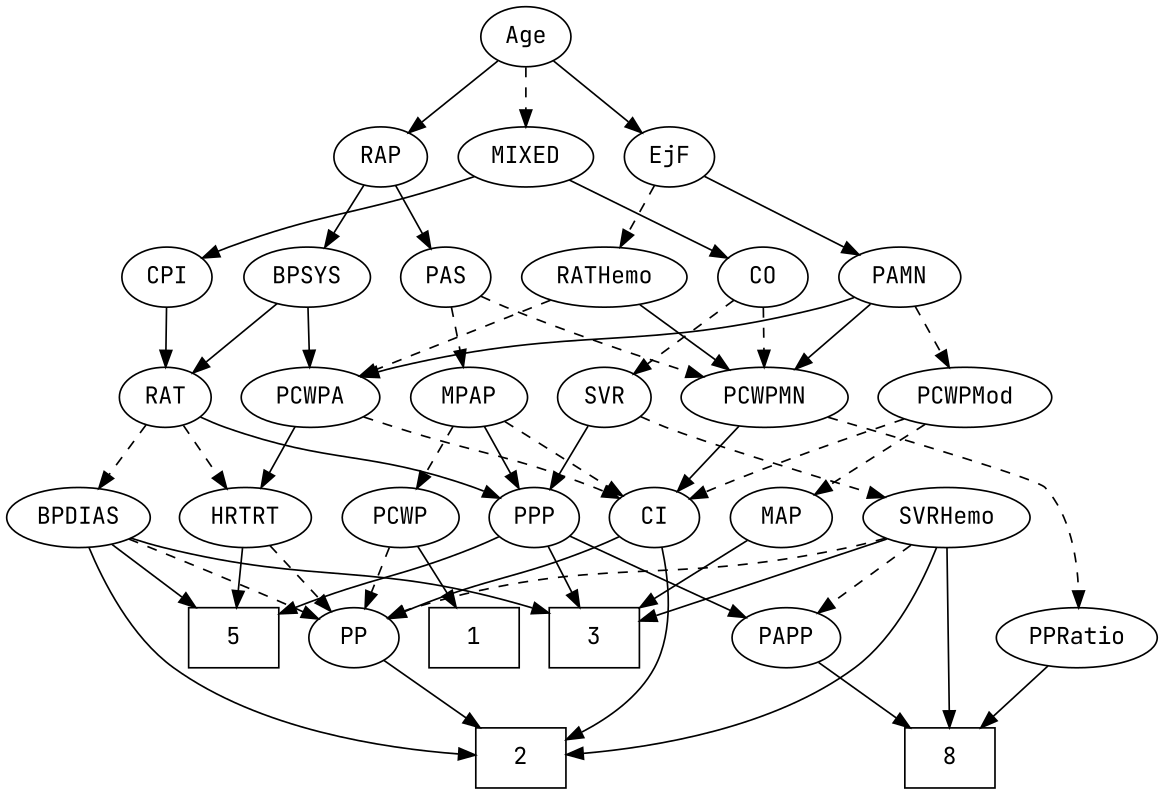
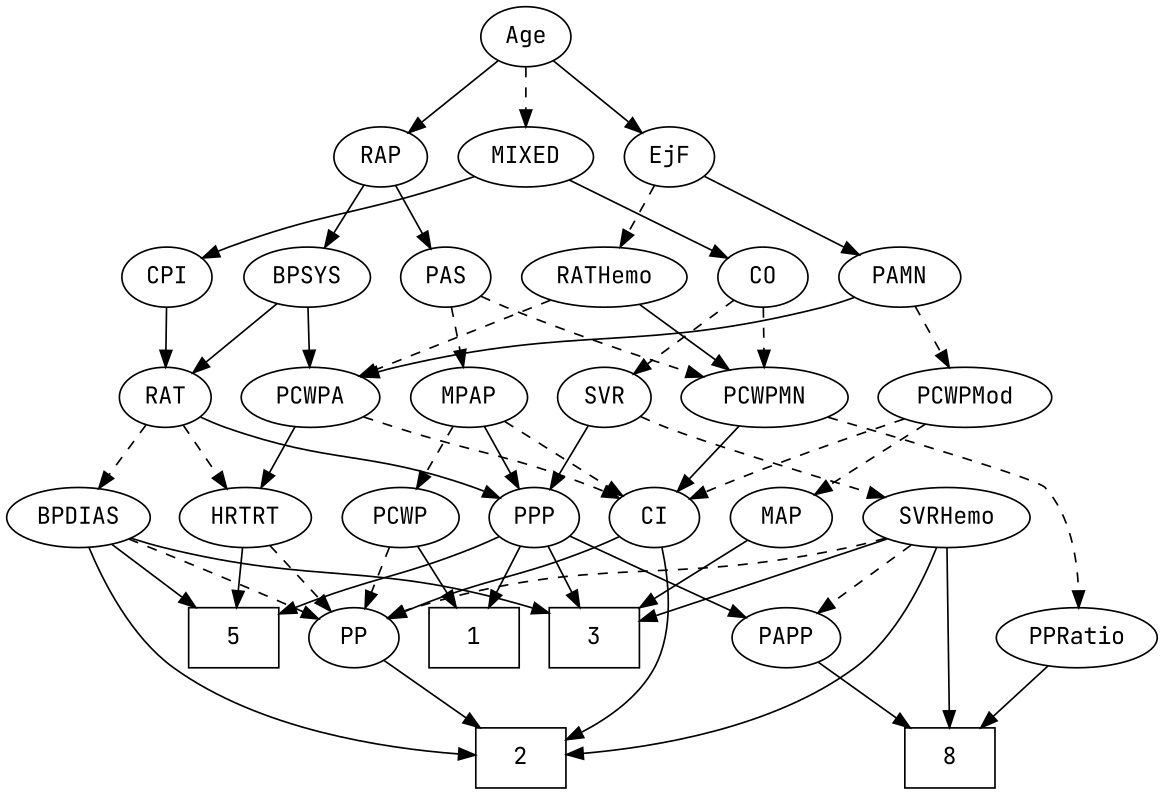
edge "PAMN" -> "PCWPMN": removed
edge "PPP" -> "1": added
